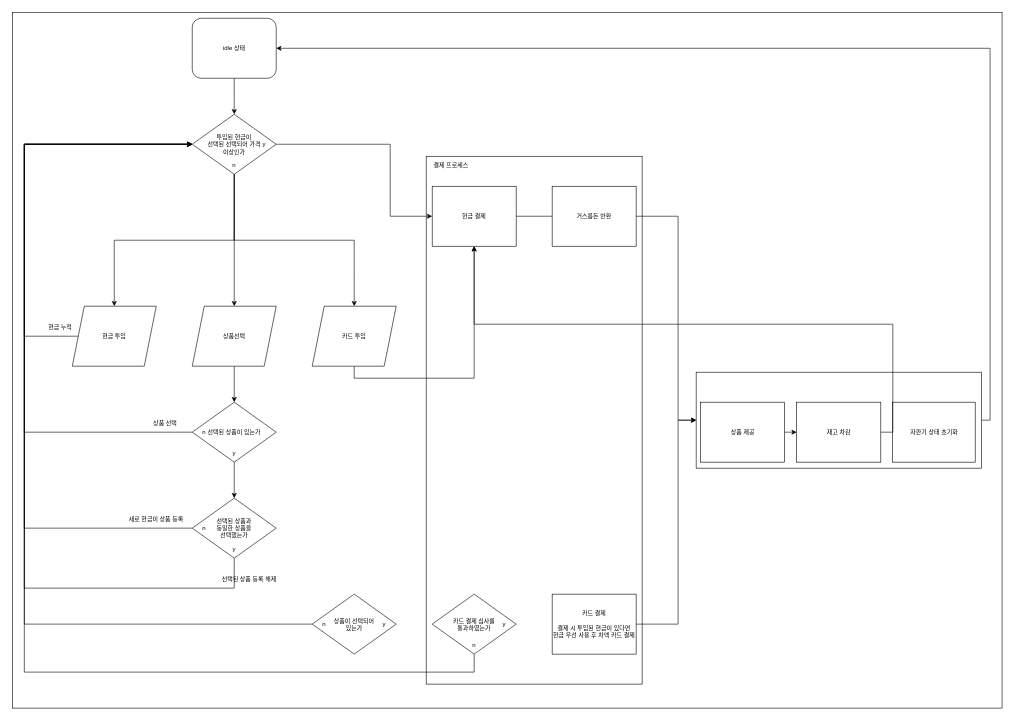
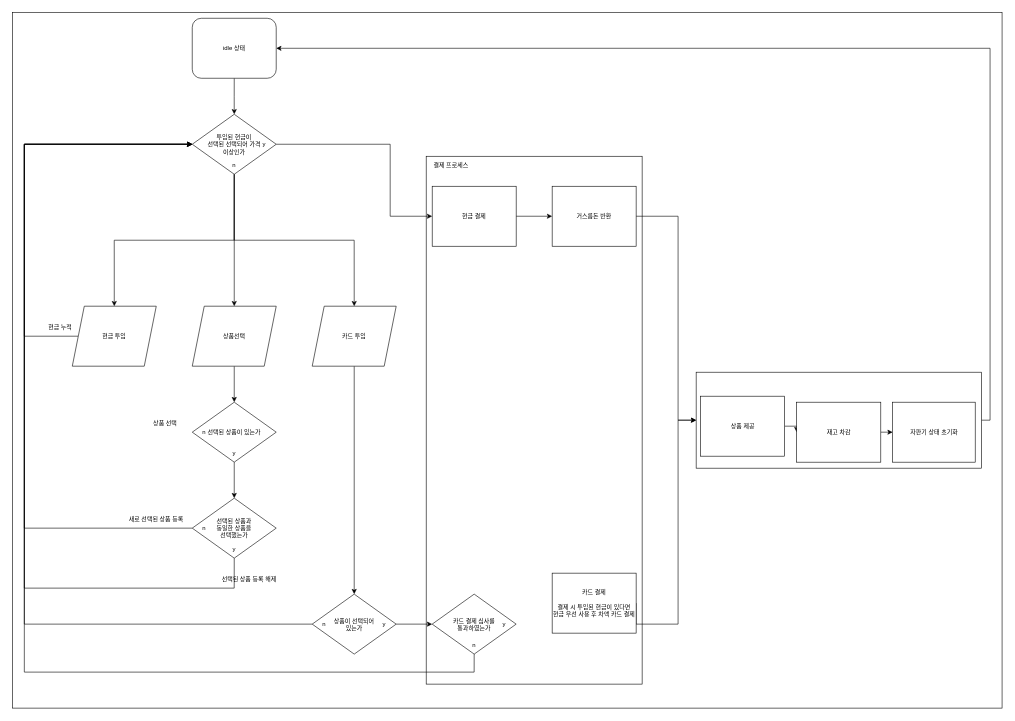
edge "현금 결제" -- "거스름돈 반환": arrowhead none -> classic
edge "카드 투입" -> "현금 결제": now "카드 투입" -> "상품이 선택되어 있는가"
edge "선택된 상품이 있는가" -> "투입된 현금이 선택된 선택되어 가격 이상인가": removed
node "상품 제공": moved (743, 432) -> (743, 426)
edge "재고 차감" -> "현금 결제": now "재고 차감" -> "자판기 상태 초기화"
node "새로 현금이 상품 등록": label "새로 현금이 상품 등록" -> "새로 선택된 상품 등록"
edge "상품이 선택되어 있는가" -> "카드 결제 심사를 통과하였는가": added
node "카드 결제 결제 시 투입된 현금이 있다면 현금 우선 사용 후 차액 카드 결제": moved (594, 624) -> (594, 603)
